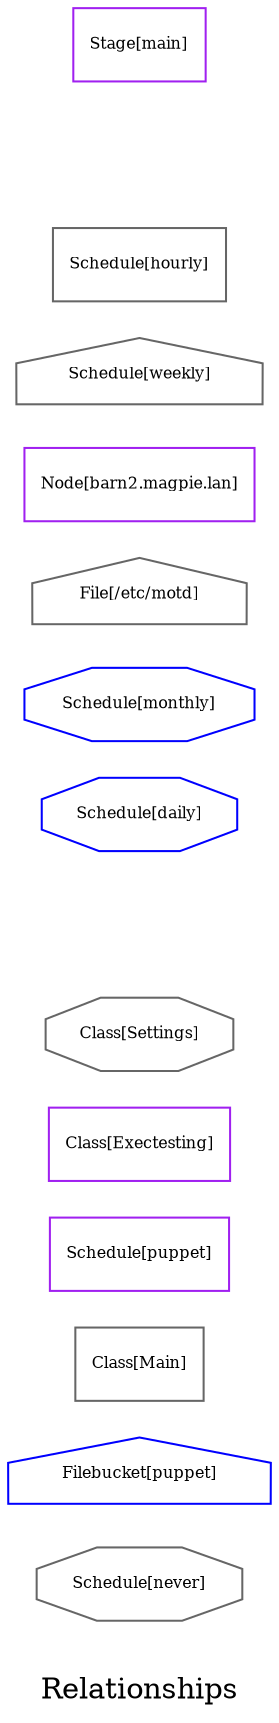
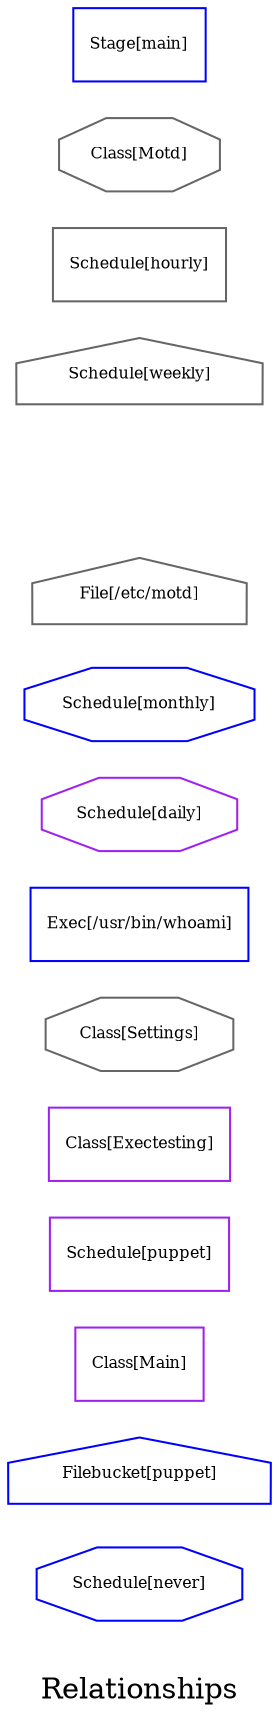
node "Stage[main]": color purple -> blue
node "Class[Motd]": added
node "Node[barn2.magpie.lan]": removed
node "Schedule[daily]": color blue -> purple
node "Exec[/usr/bin/whoami]": added
node "Class[Main]": color gray40 -> purple
node "Schedule[never]": color gray40 -> blue
